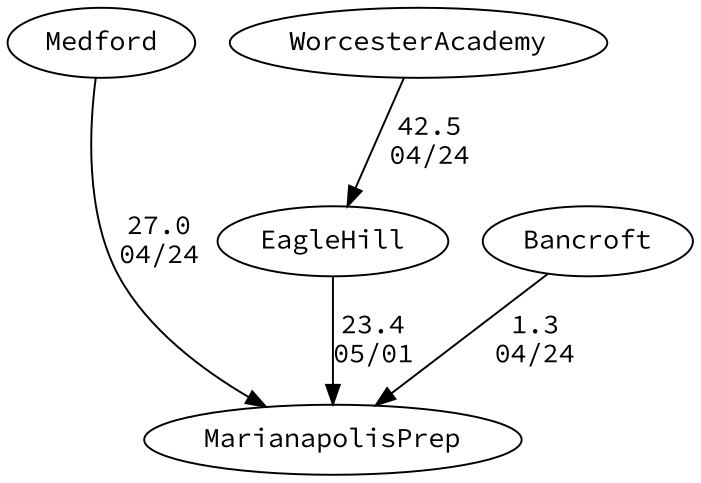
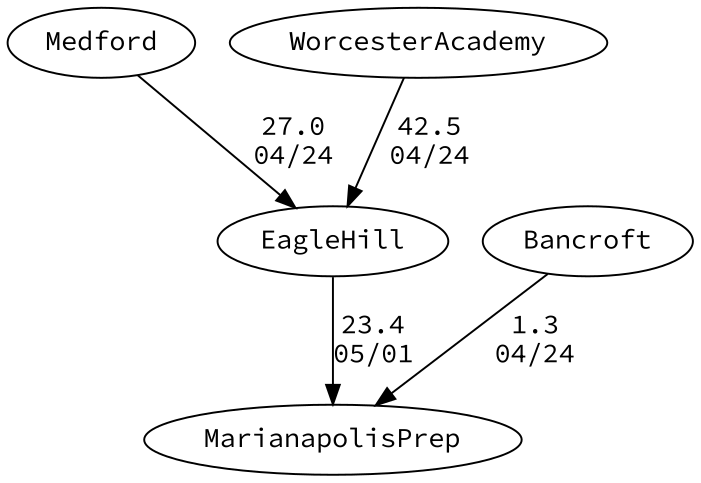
edge "Medford" -> "MarianapolisPrep": now "Medford" -> "EagleHill"
